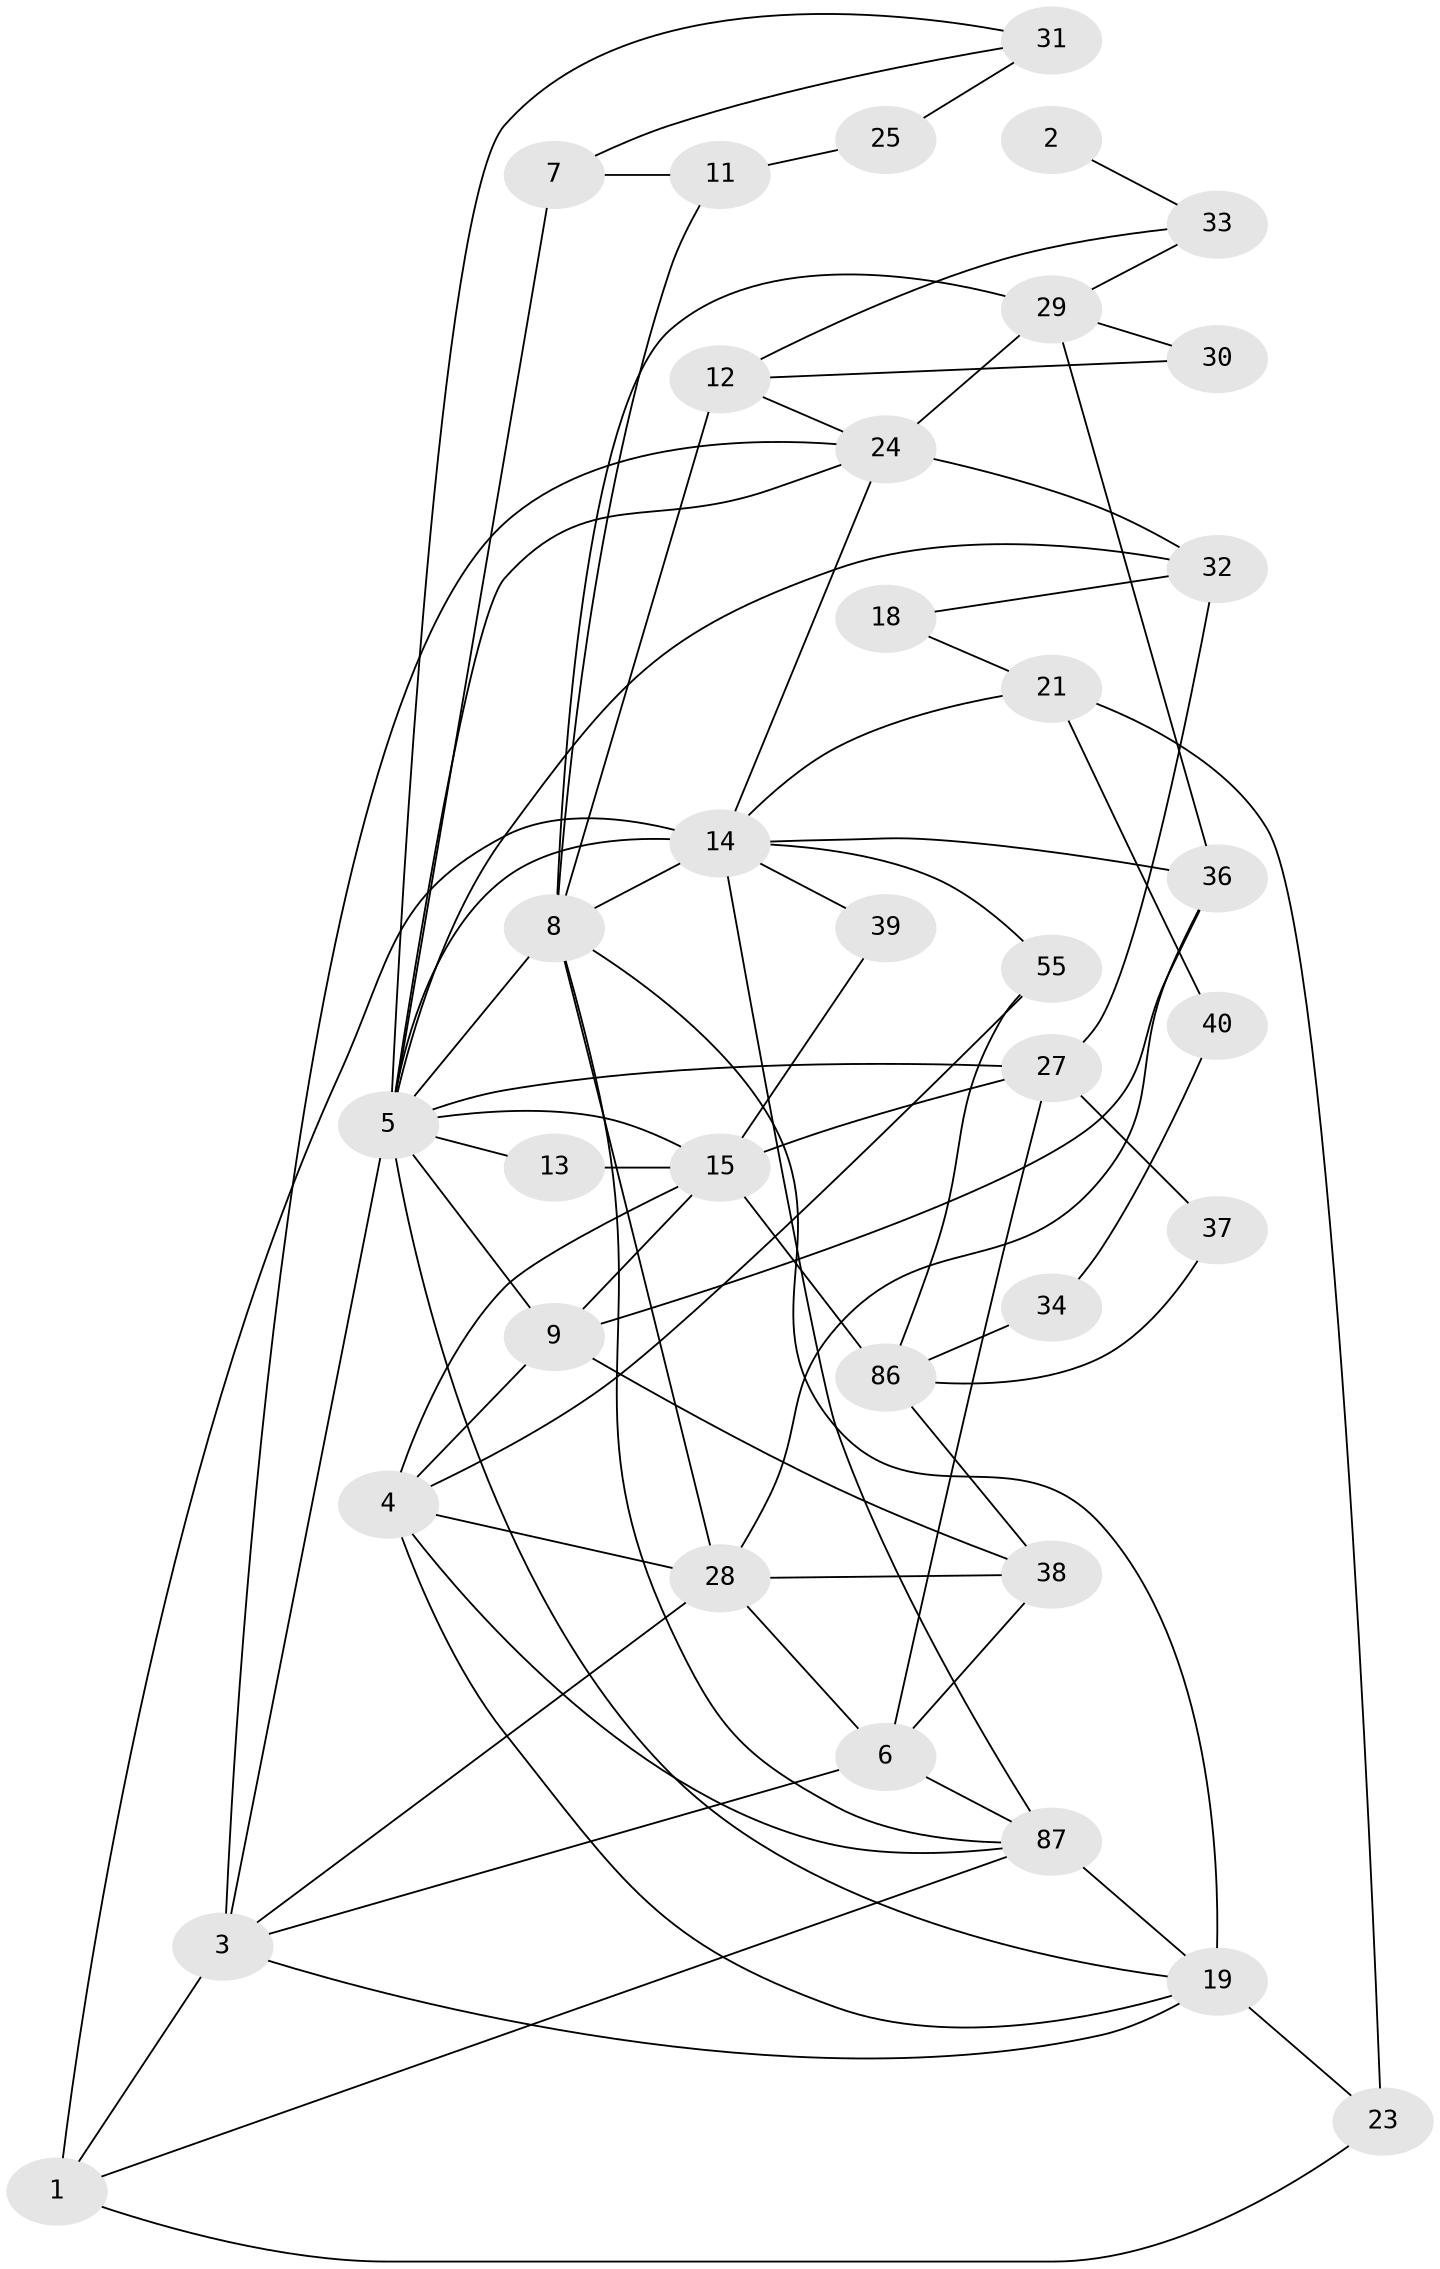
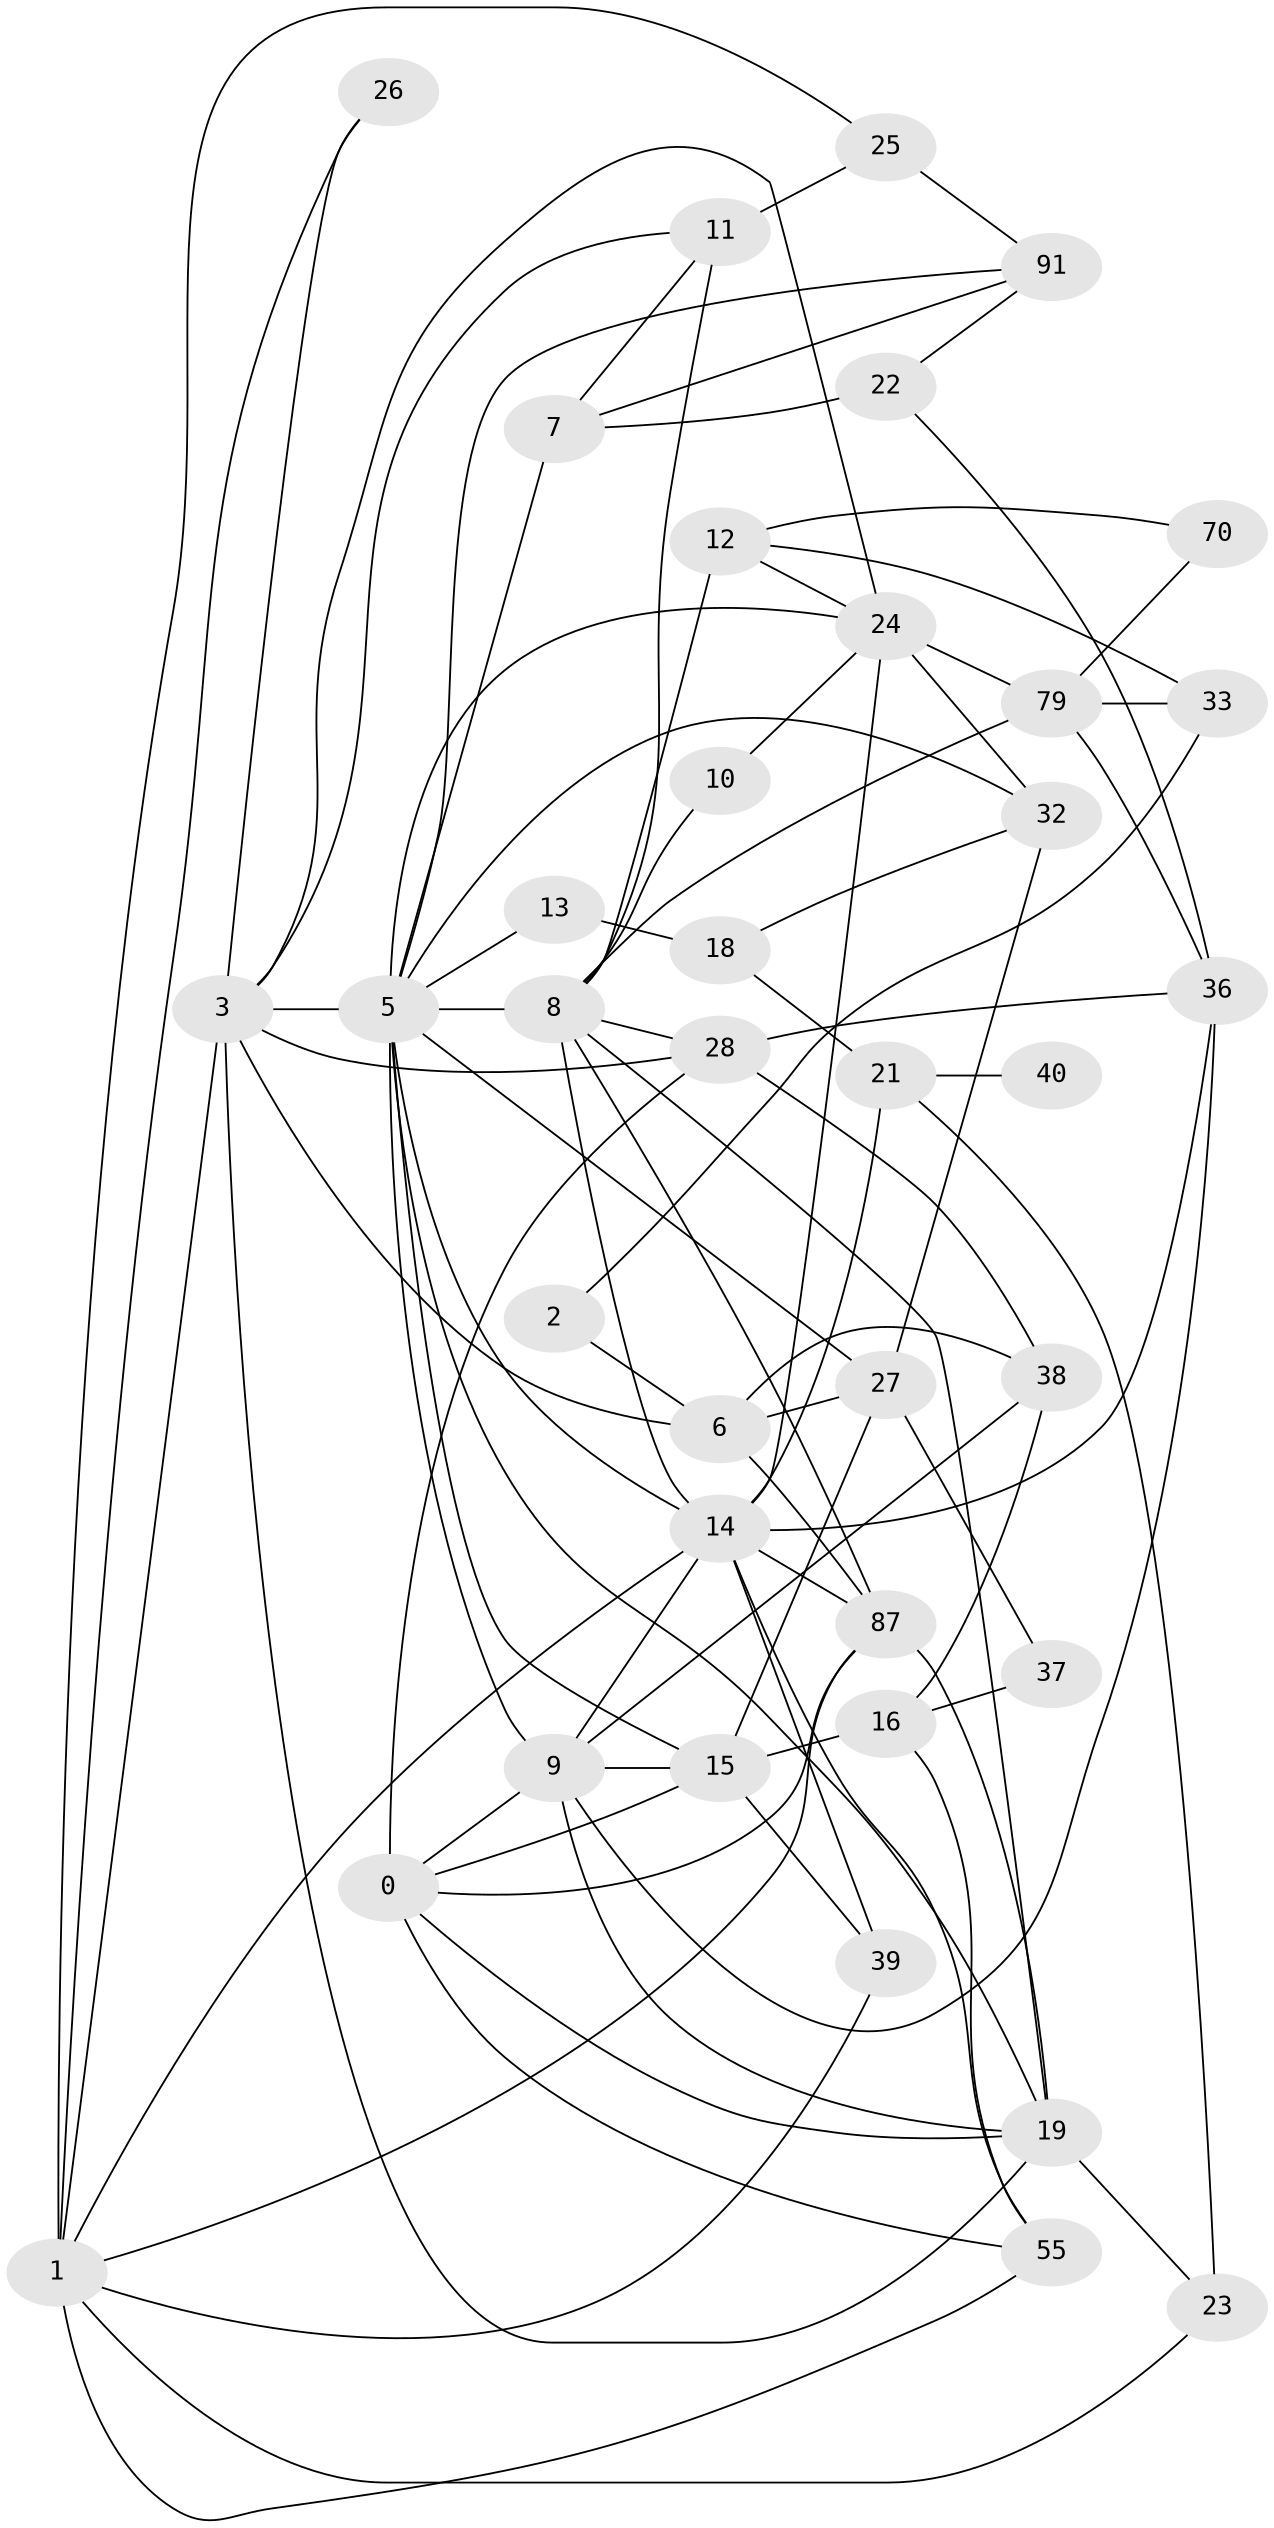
node "31": label "31" -> "91"
node "26": added
node "29": label "29" -> "79"
node "30": label "30" -> "70"
node "22": added
edge "11" -- "3": added
node "10": added
edge "25" -- "1": added
edge "13" -- "15": now "13" -- "18"
node "34": removed
node "86": label "86" -> "16"
node "4": label "4" -> "0"
edge "14" -- "9": added
edge "28" -- "6": now "2" -- "6"
edge "9" -- "19": added
edge "39" -- "1": added
edge "55" -- "1": added
